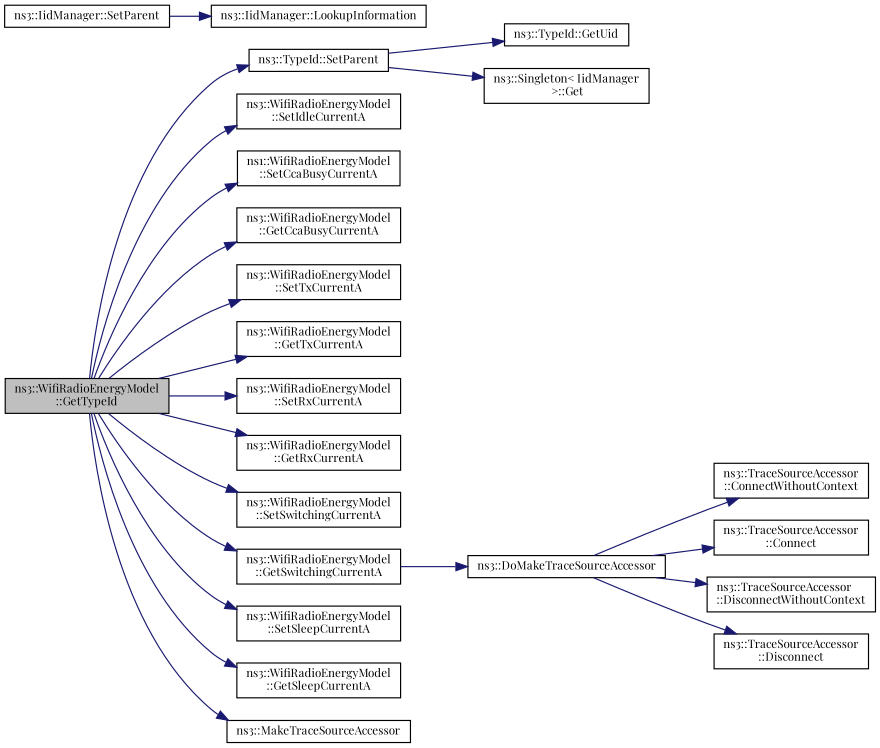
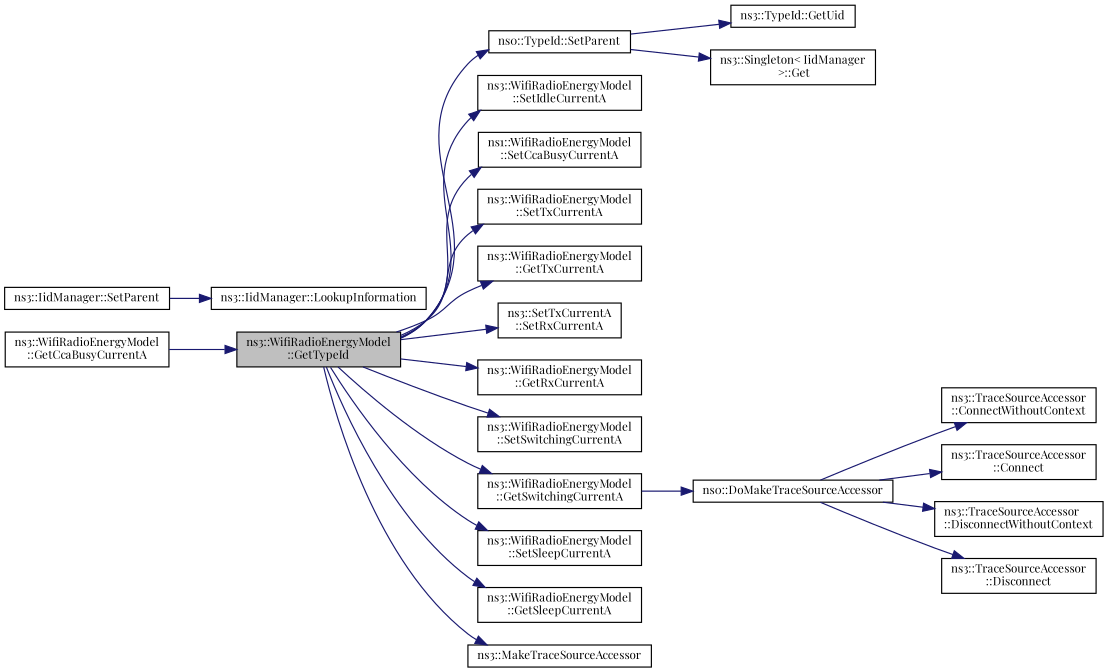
node "ns3::TypeId::SetParent": label "ns3::TypeId::SetParent" -> "ns0::TypeId::SetParent"
edge "ns3::WifiRadioEnergyModel ::GetTypeId" -> "ns3::WifiRadioEnergyModel ::GetCcaBusyCurrentA": reversed
node "ns3::WifiRadioEnergyModel ::SetRxCurrentA": label "ns3::WifiRadioEnergyModel ::SetRxCurrentA" -> "ns3::SetTxCurrentA ::SetRxCurrentA"
node "ns3::DoMakeTraceSourceAccessor": label "ns3::DoMakeTraceSourceAccessor" -> "ns0::DoMakeTraceSourceAccessor"
